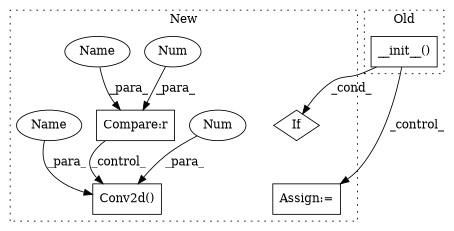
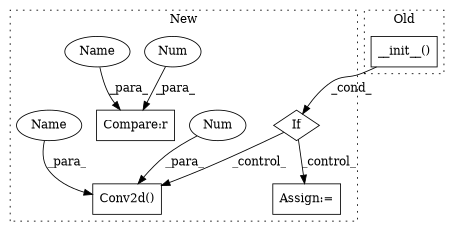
edge "__init__()" -> "Assign:=": now "If" -> "Assign:="
edge "Compare:r" -> "Conv2d()": now "If" -> "Conv2d()"
